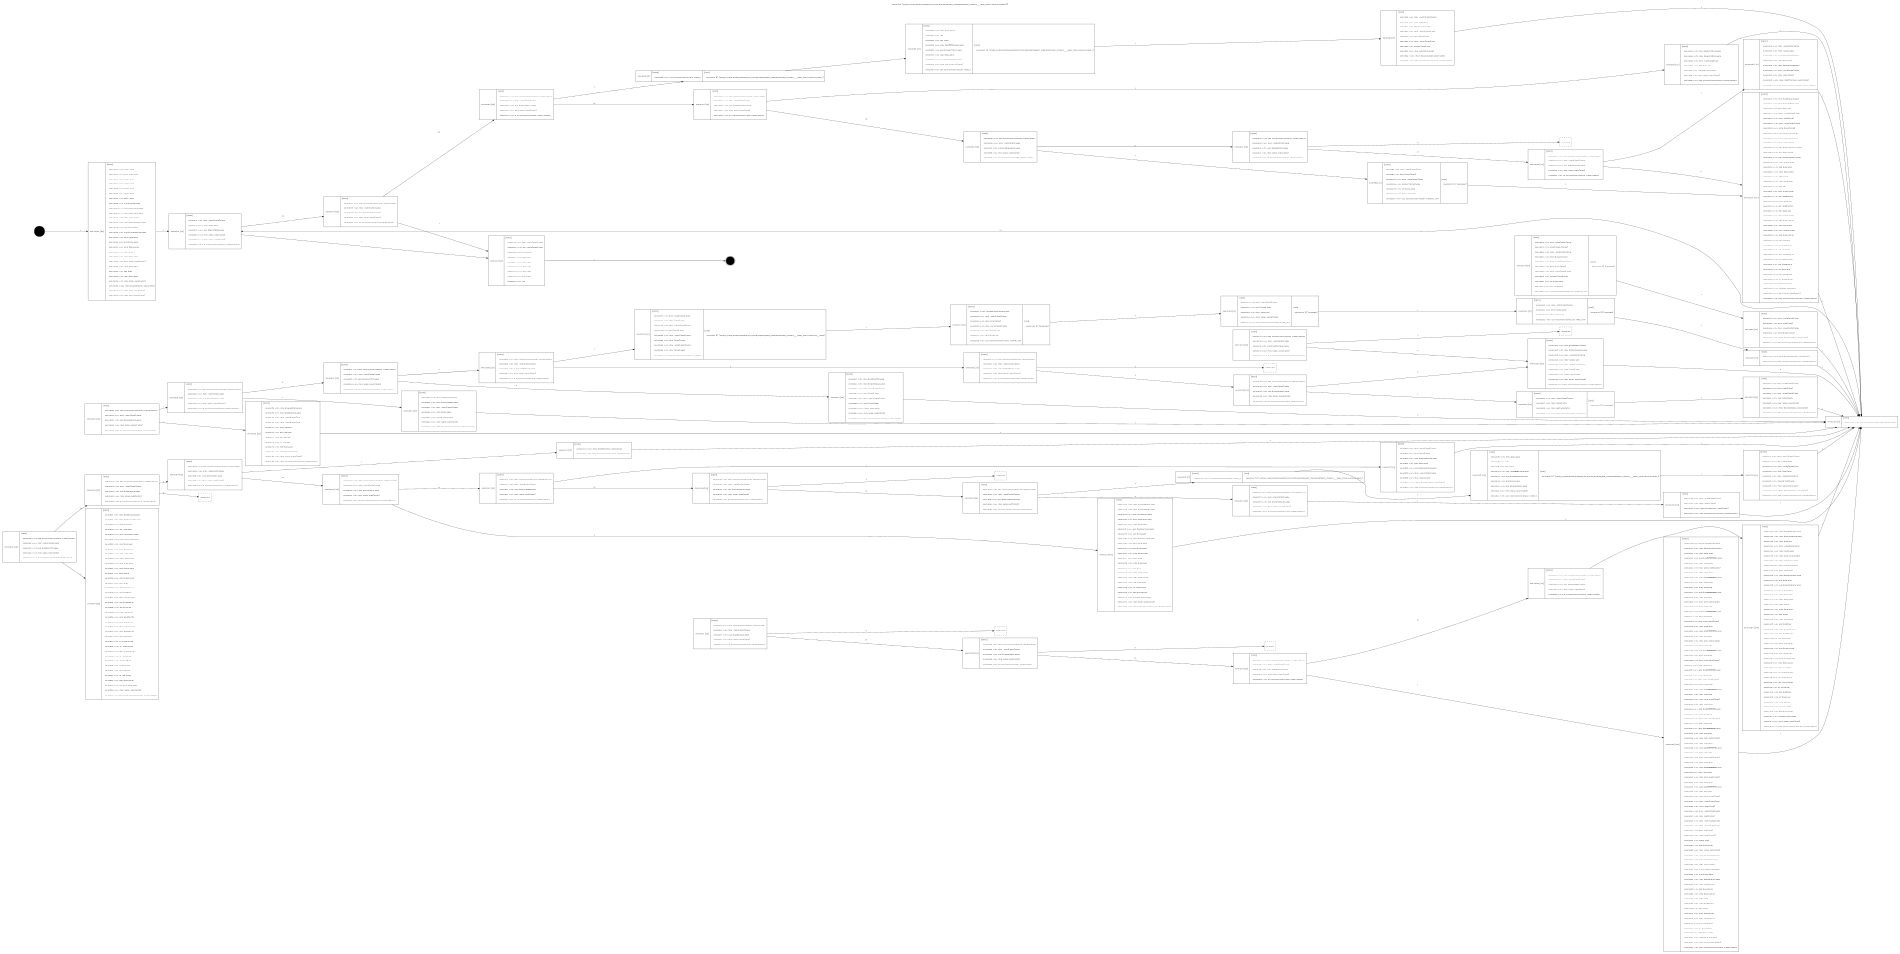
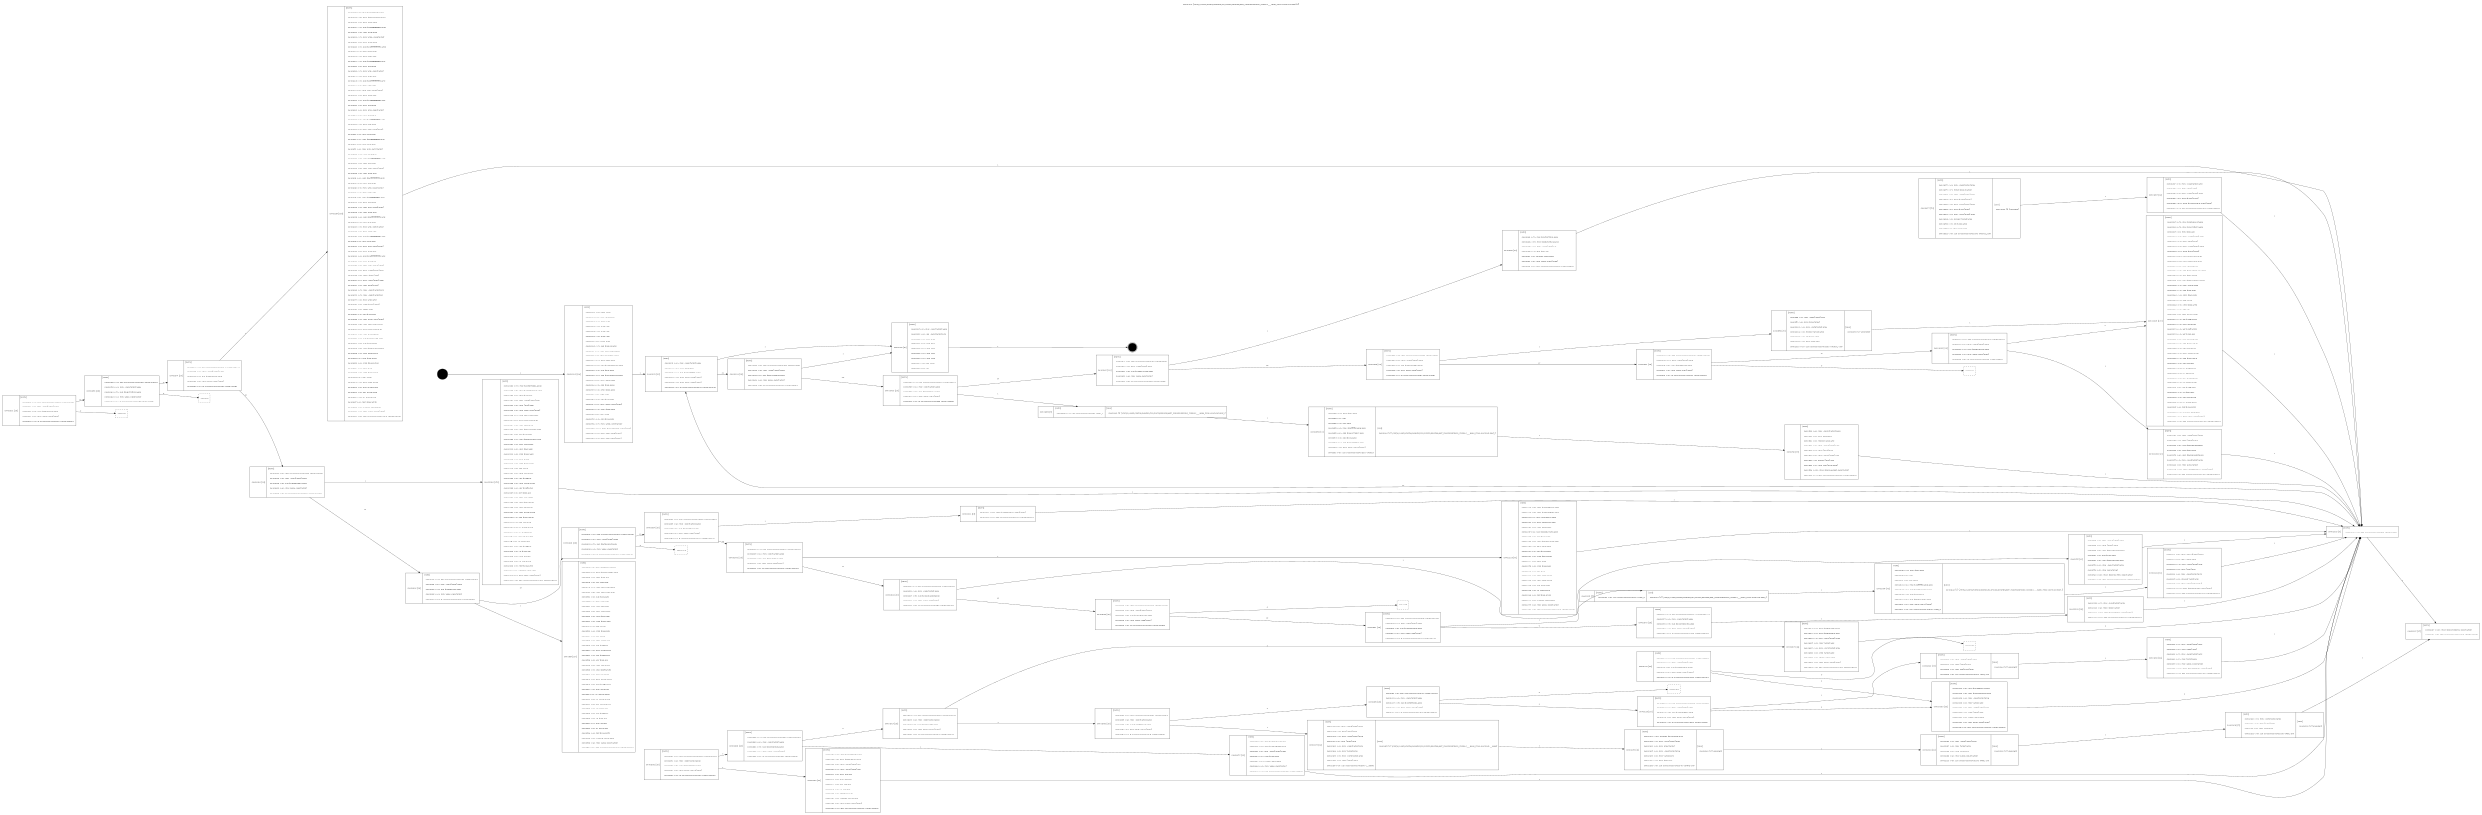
edge "0x4021d7 [15]" -> "0x4023cb [5]": reversed
edge "0x401a90 [28]" -> "0x401aac [28]": added, label "14"
